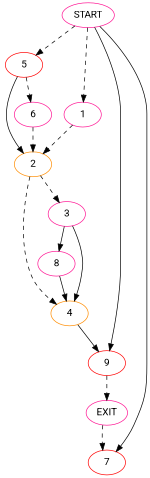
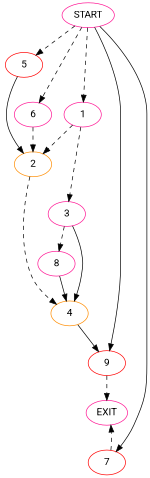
edge "5" -> "6": now "START" -> "6"
edge "2" -> "3": now "1" -> "3"
edge "3" -> "8": style solid -> dashed
edge "EXIT" -> "7": reversed
